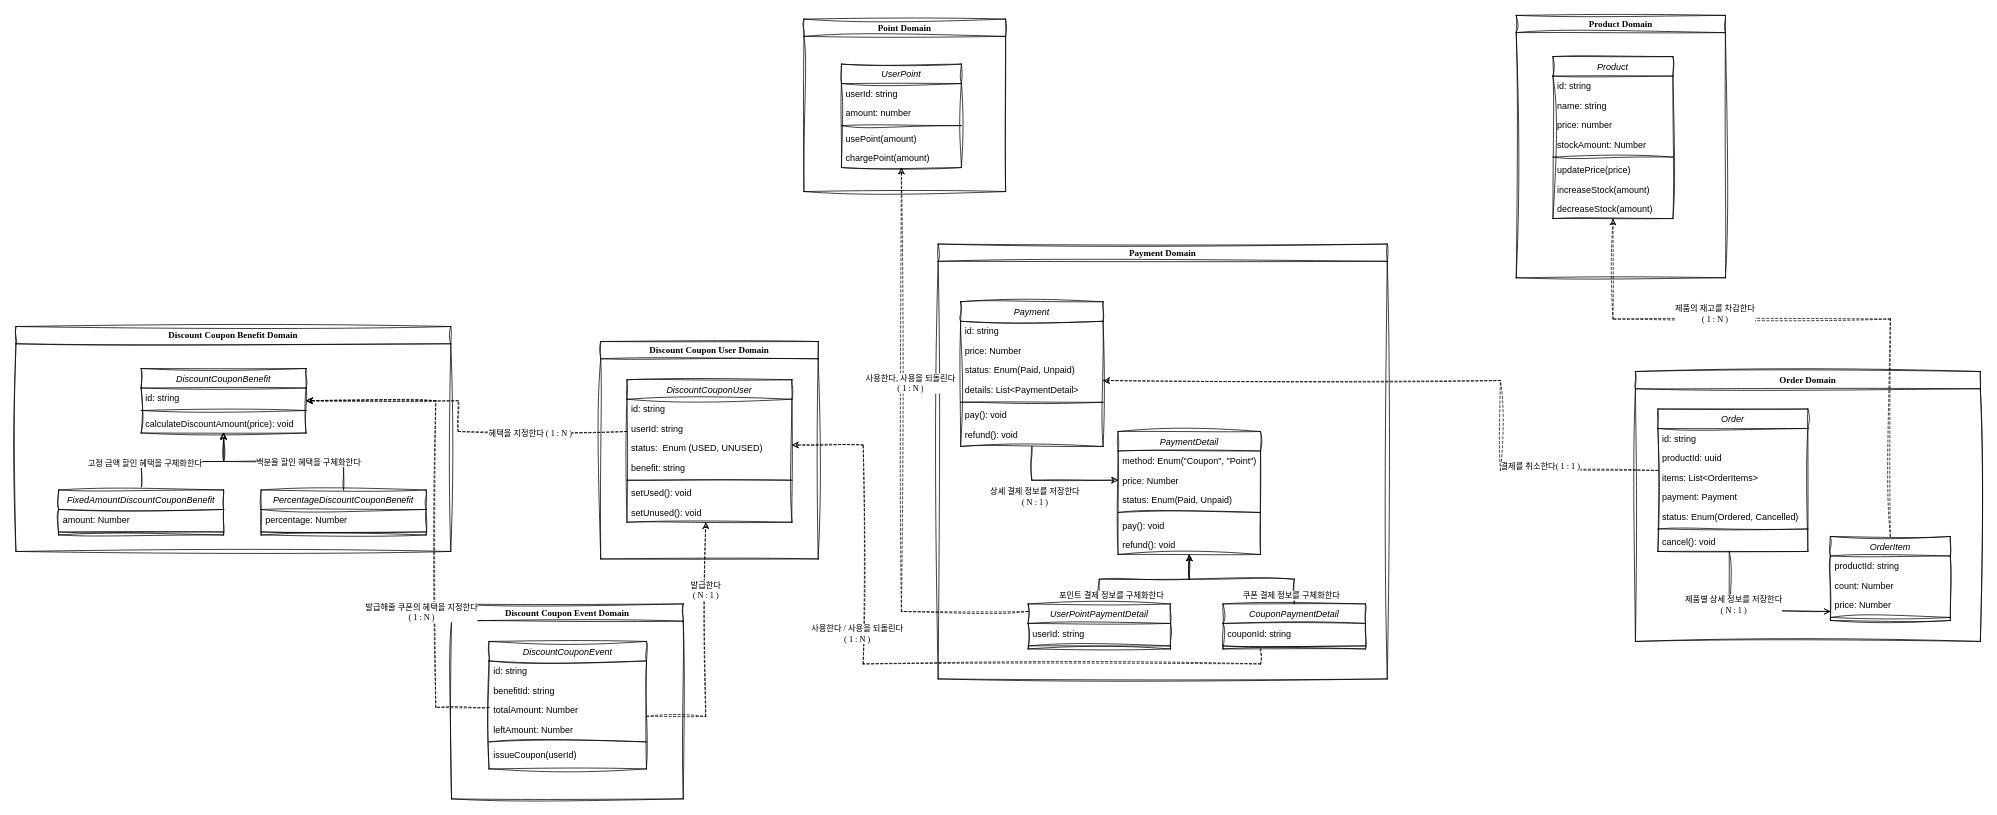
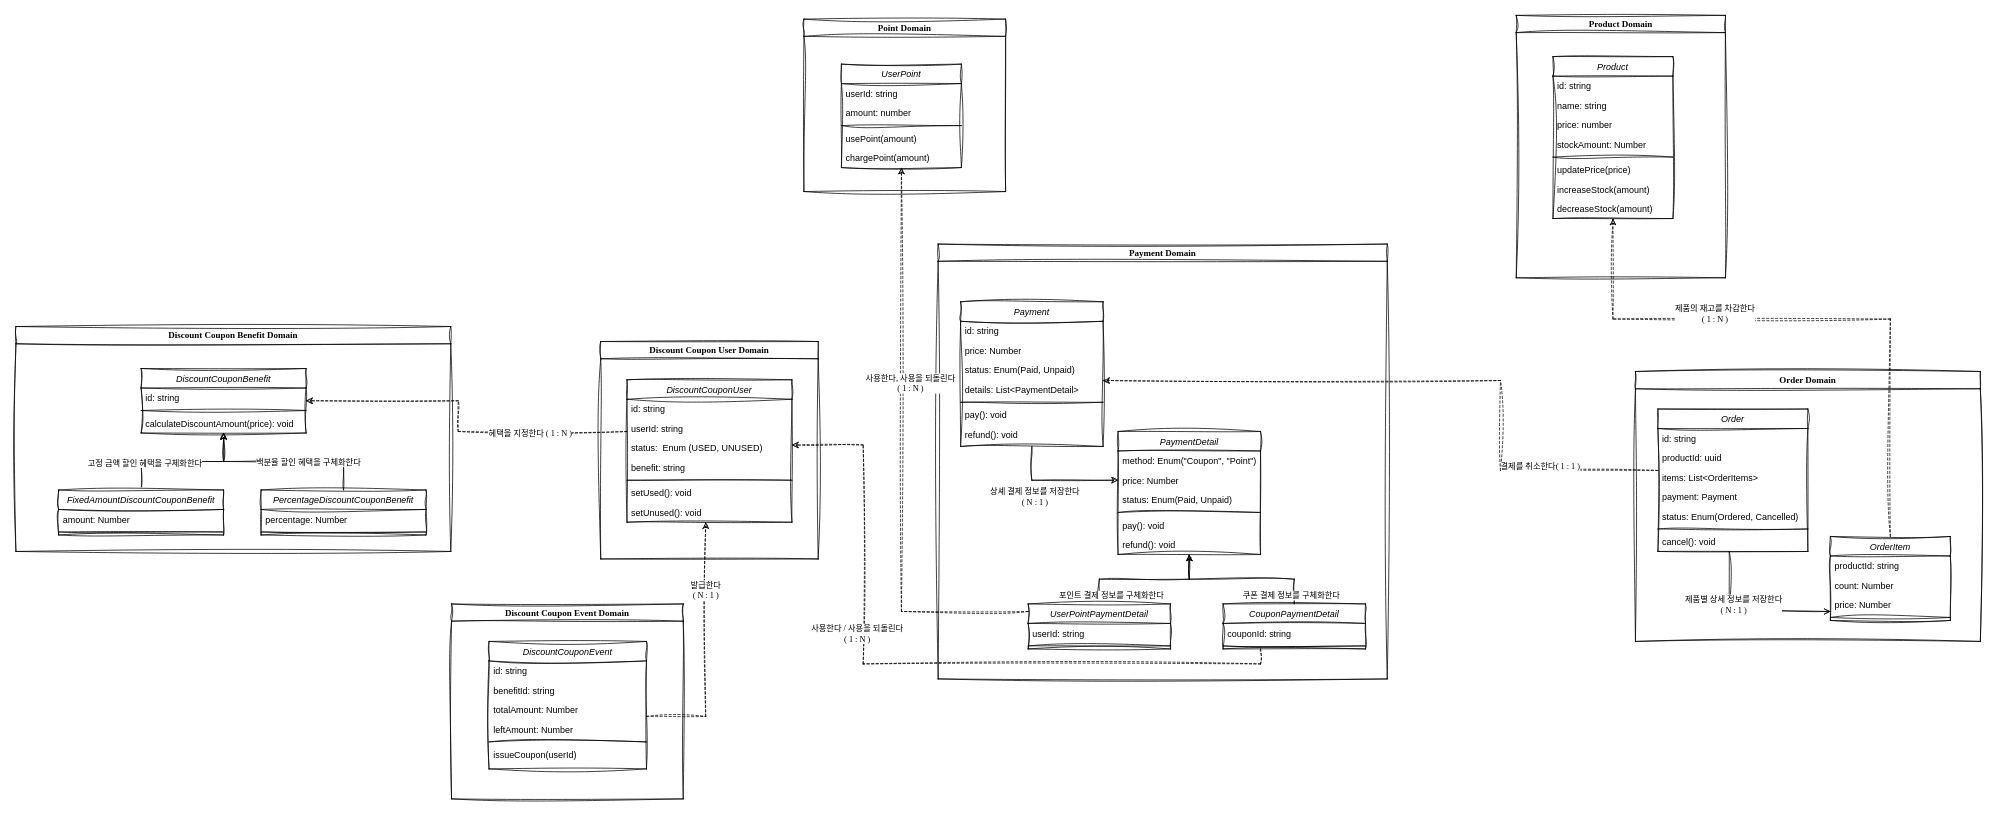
edge "DiscountCouponEvent" -> "DiscountCouponBenefit": removed, label "발급해줄 쿠폰의 혜택을 지정한다 ( 1 : N )"
